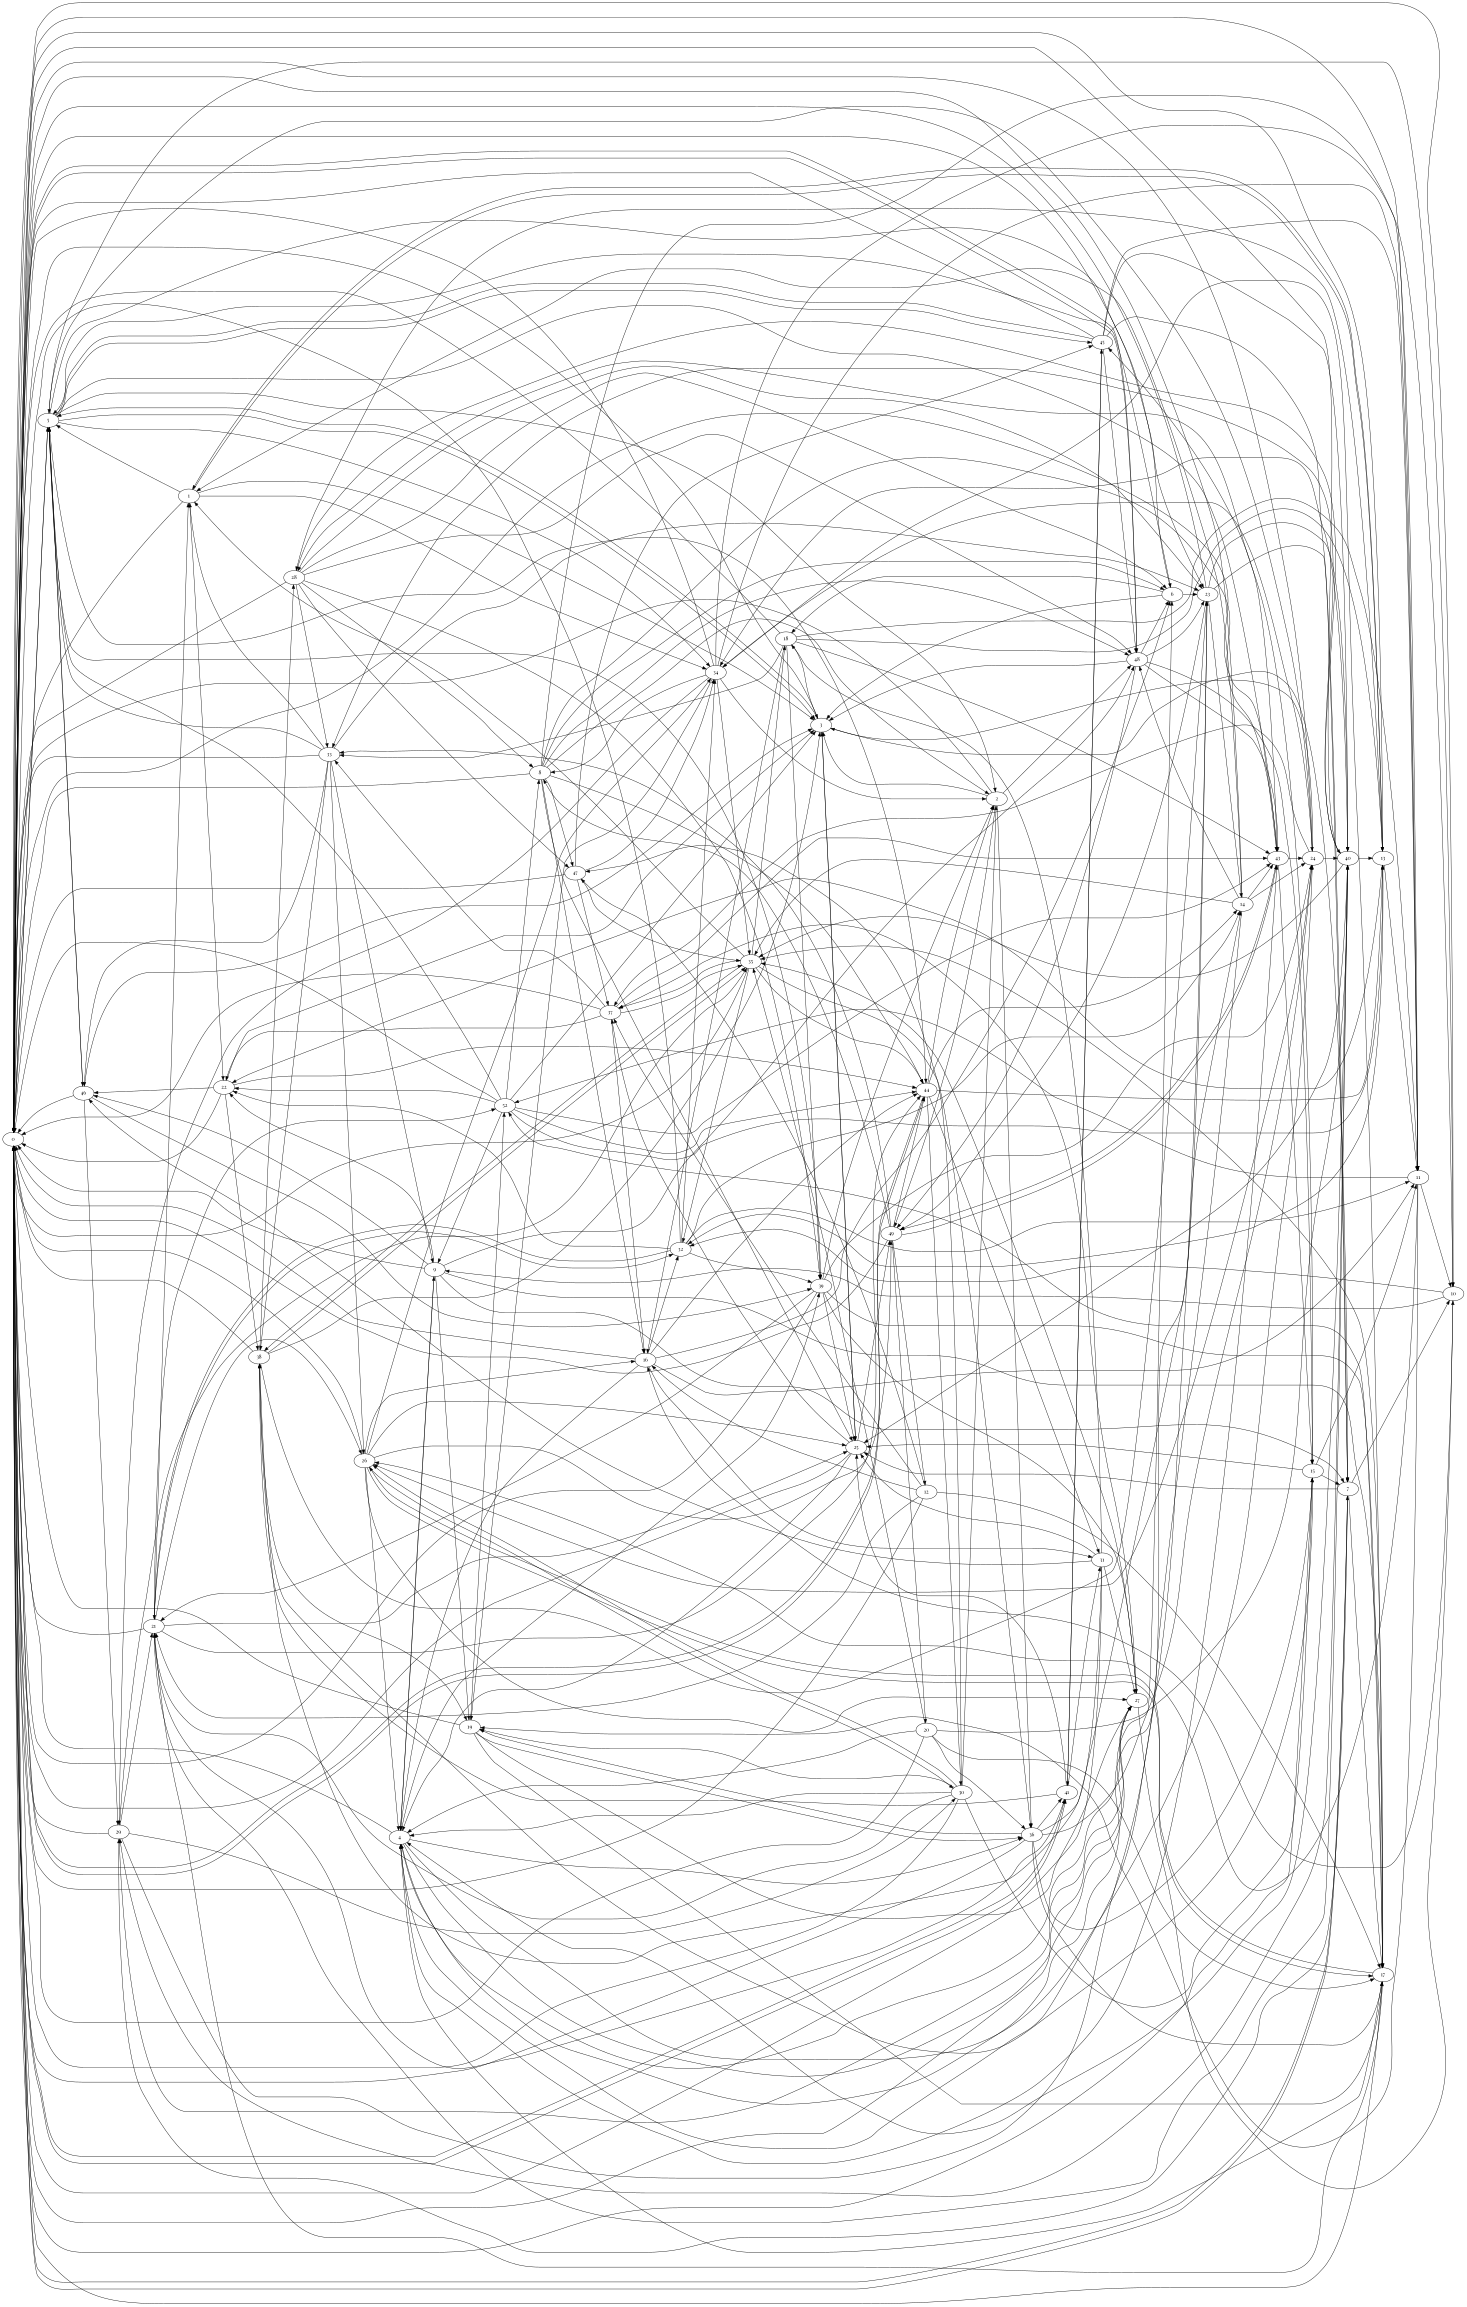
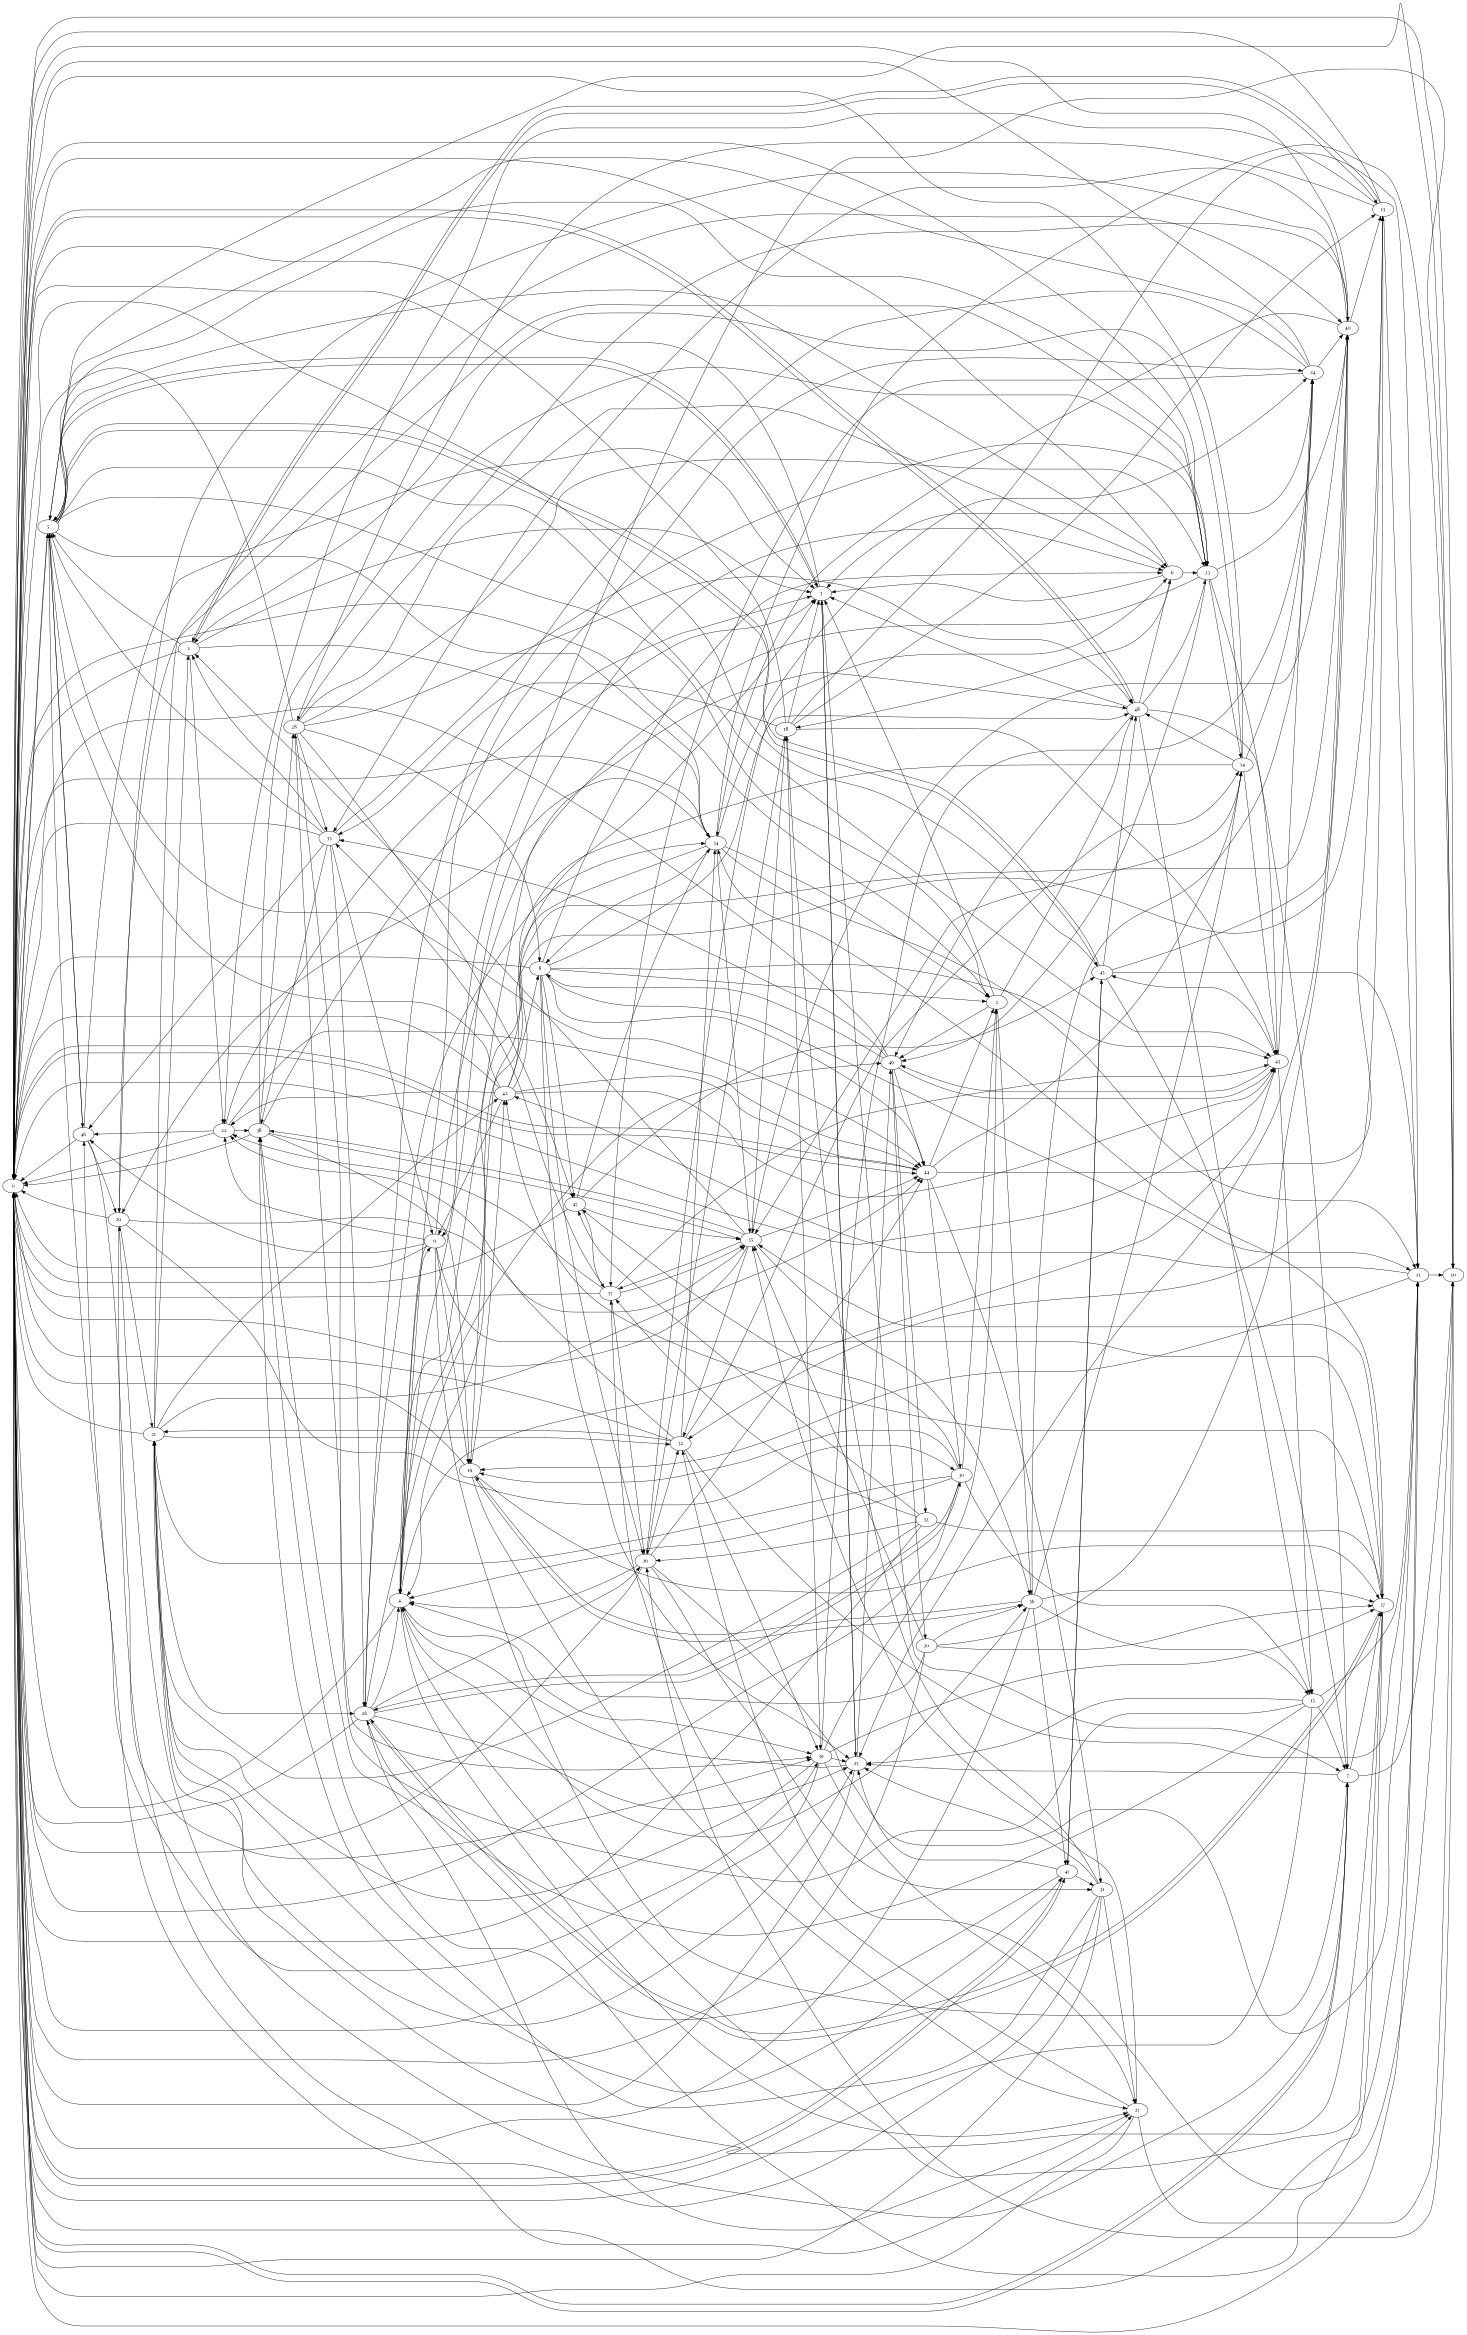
node "52": label "52" -> "42"
edge "25" -> "37": removed
